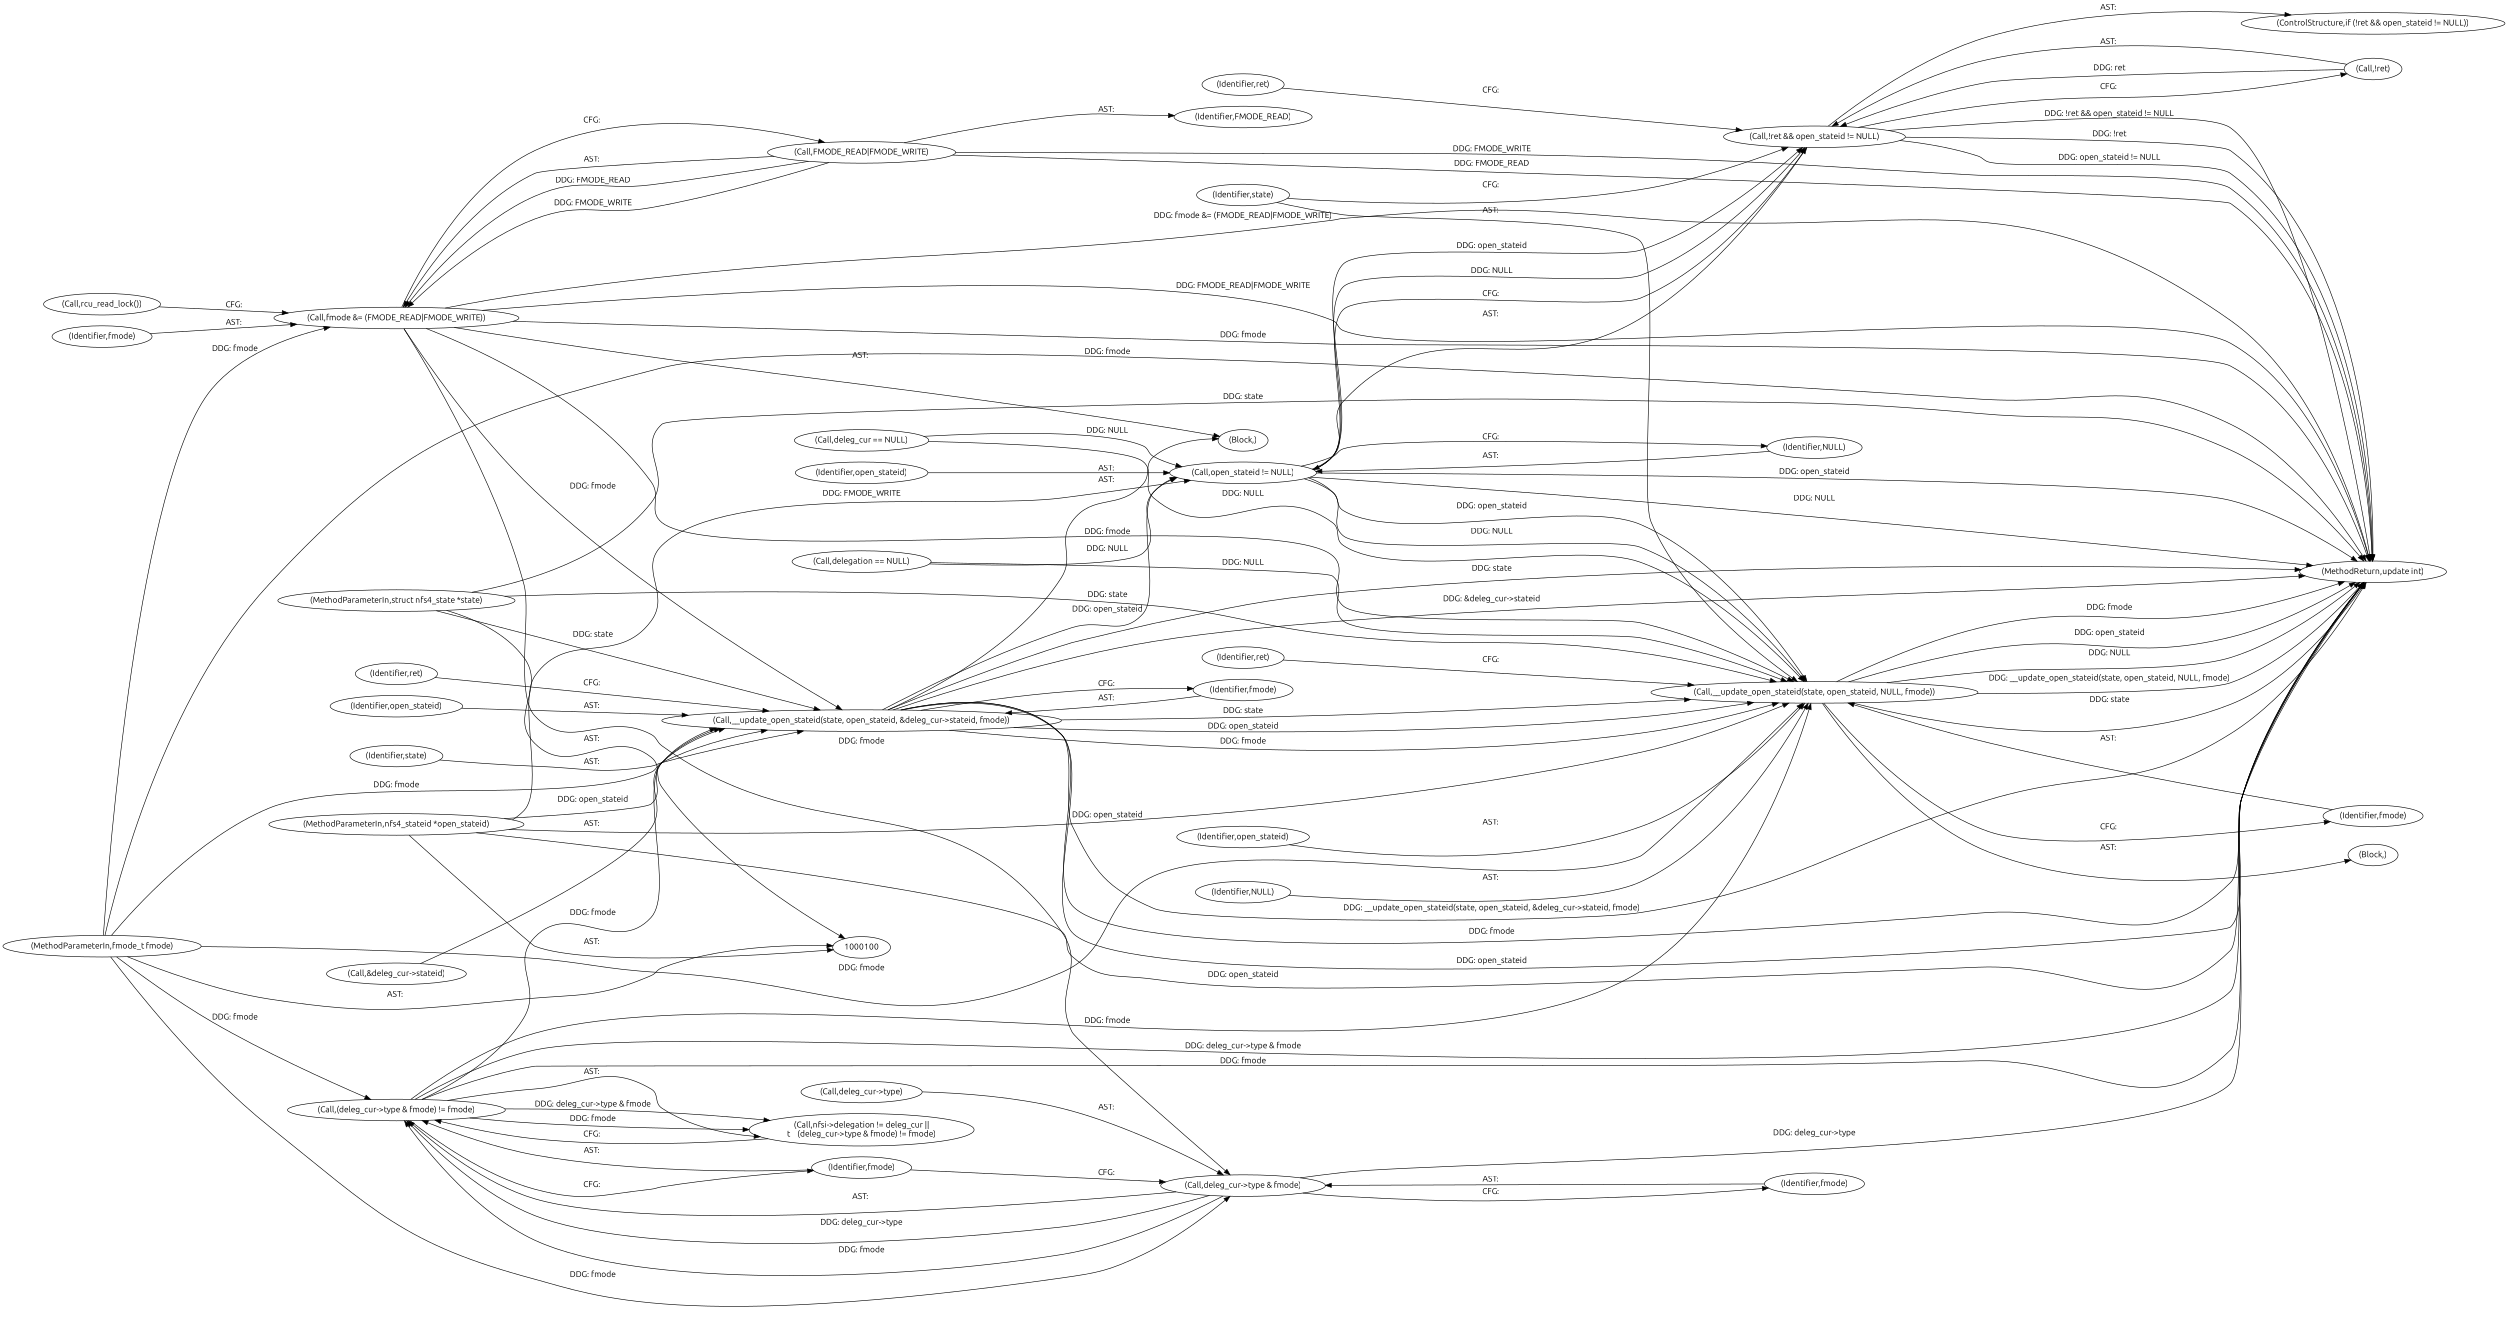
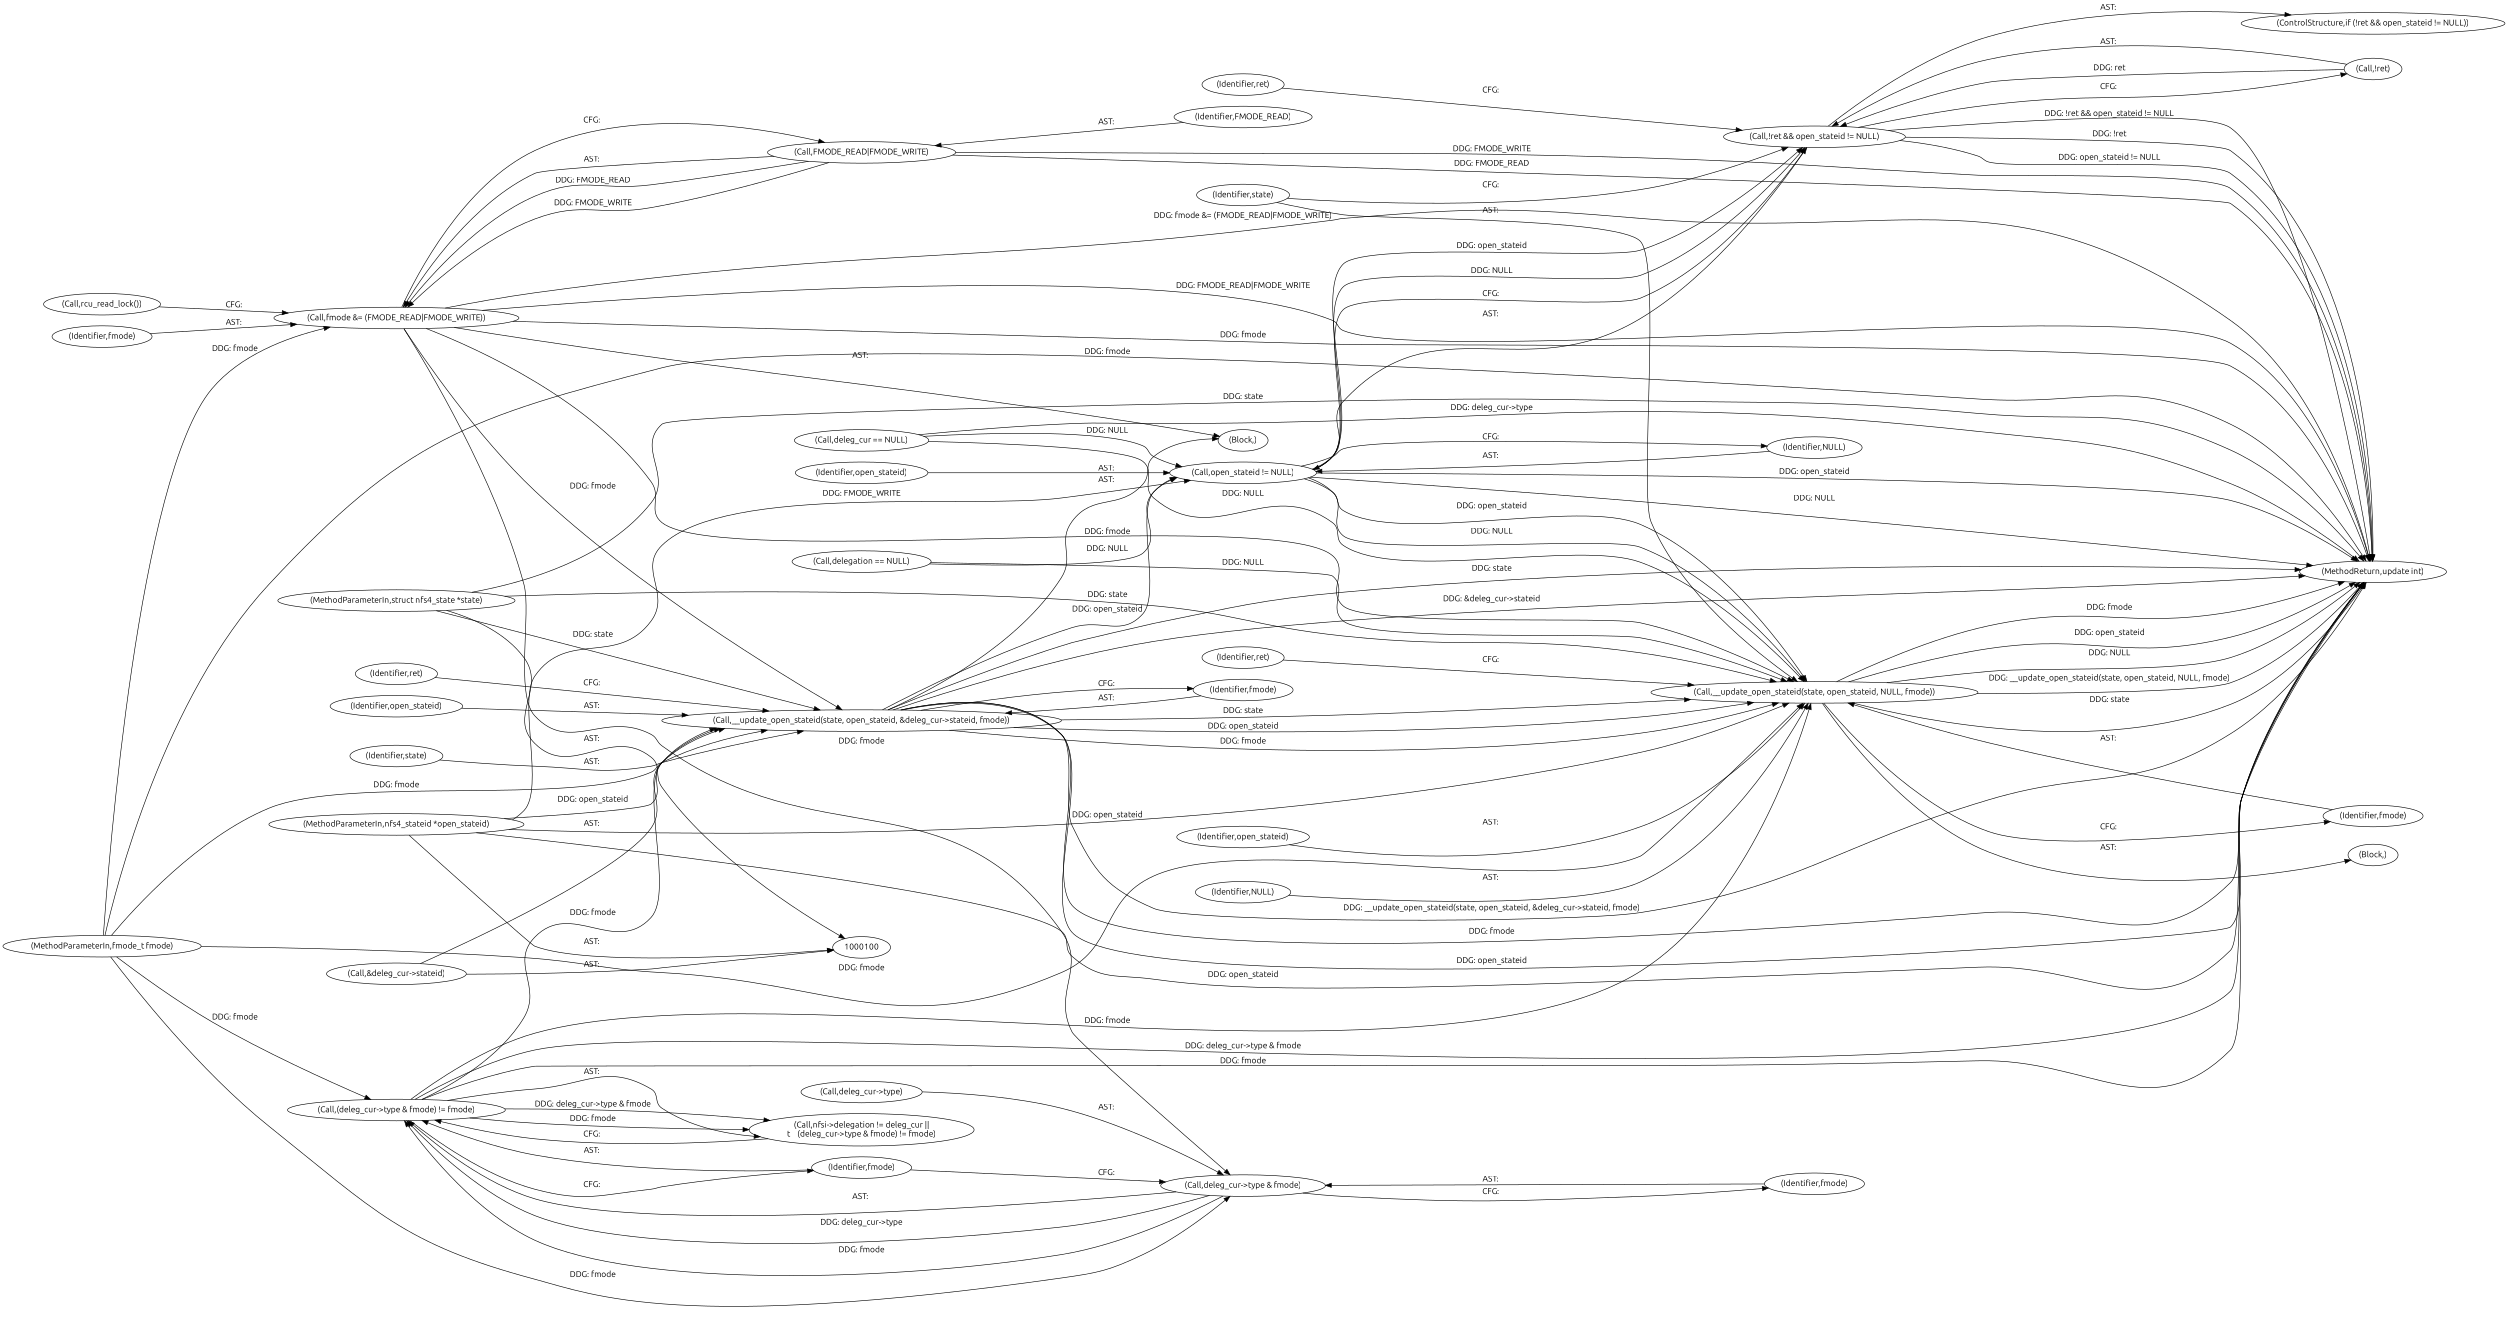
edge "(Call,FMODE_READ|FMODE_WRITE)" -> "(Identifier,FMODE_READ)": reversed
edge "(MethodParameterIn,fmode_t fmode)" -> "1000100": now "(Call,&deleg_cur->stateid)" -> "1000100"
edge "(Call,deleg_cur->type & fmode)" -> "(MethodReturn,update int)": now "(Call,deleg_cur == NULL)" -> "(MethodReturn,update int)"
